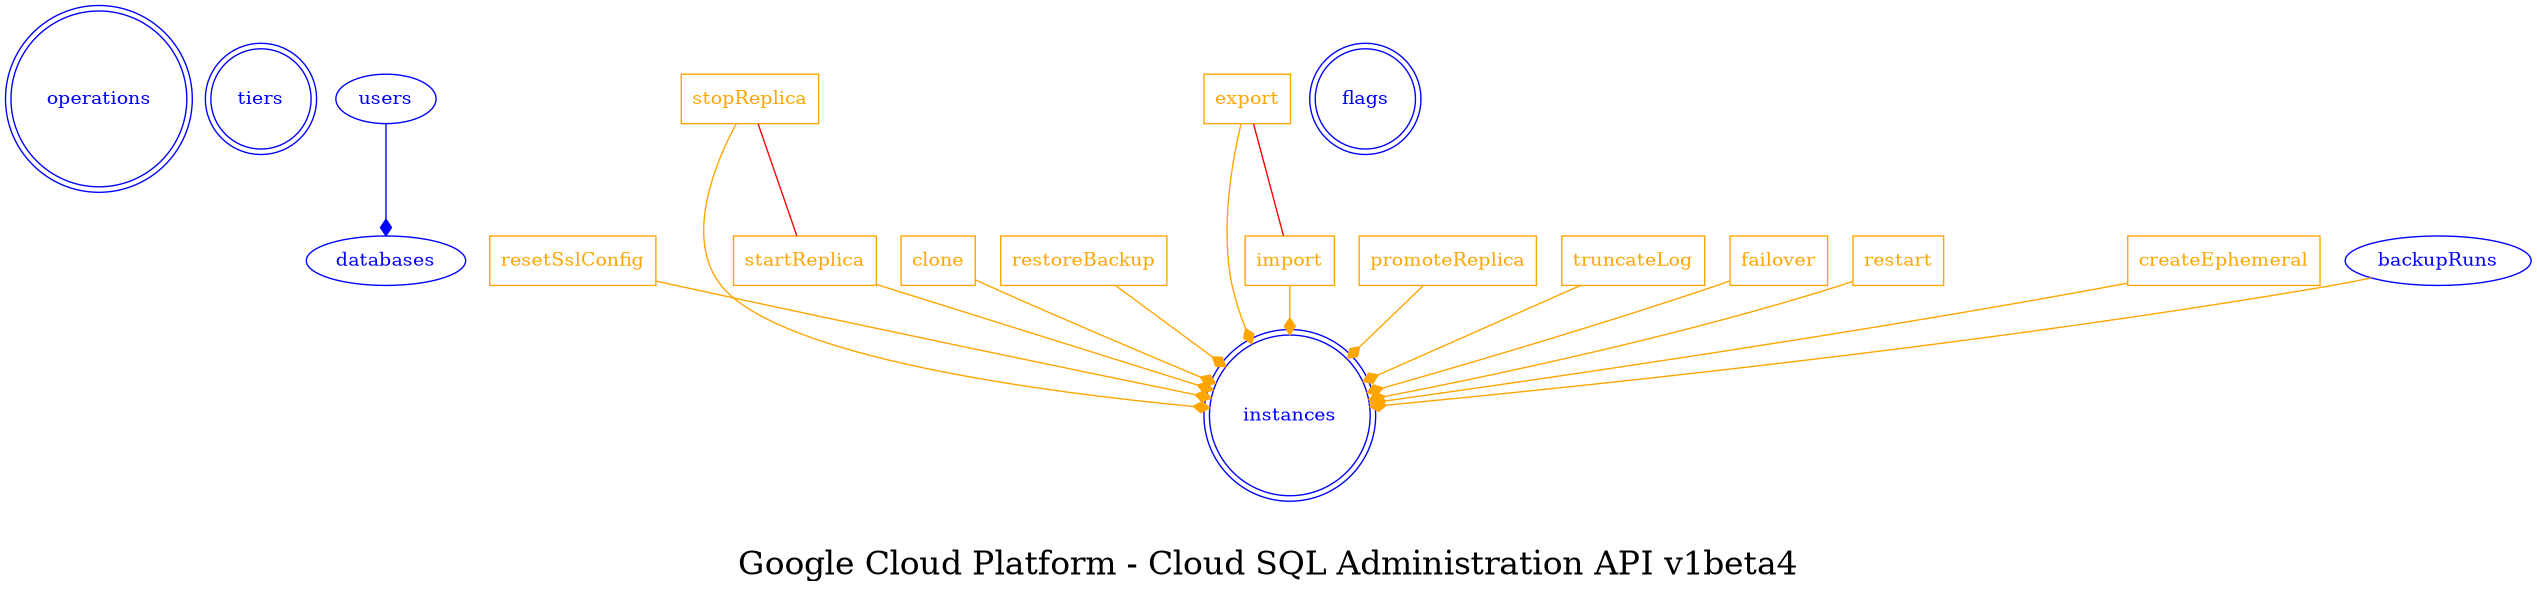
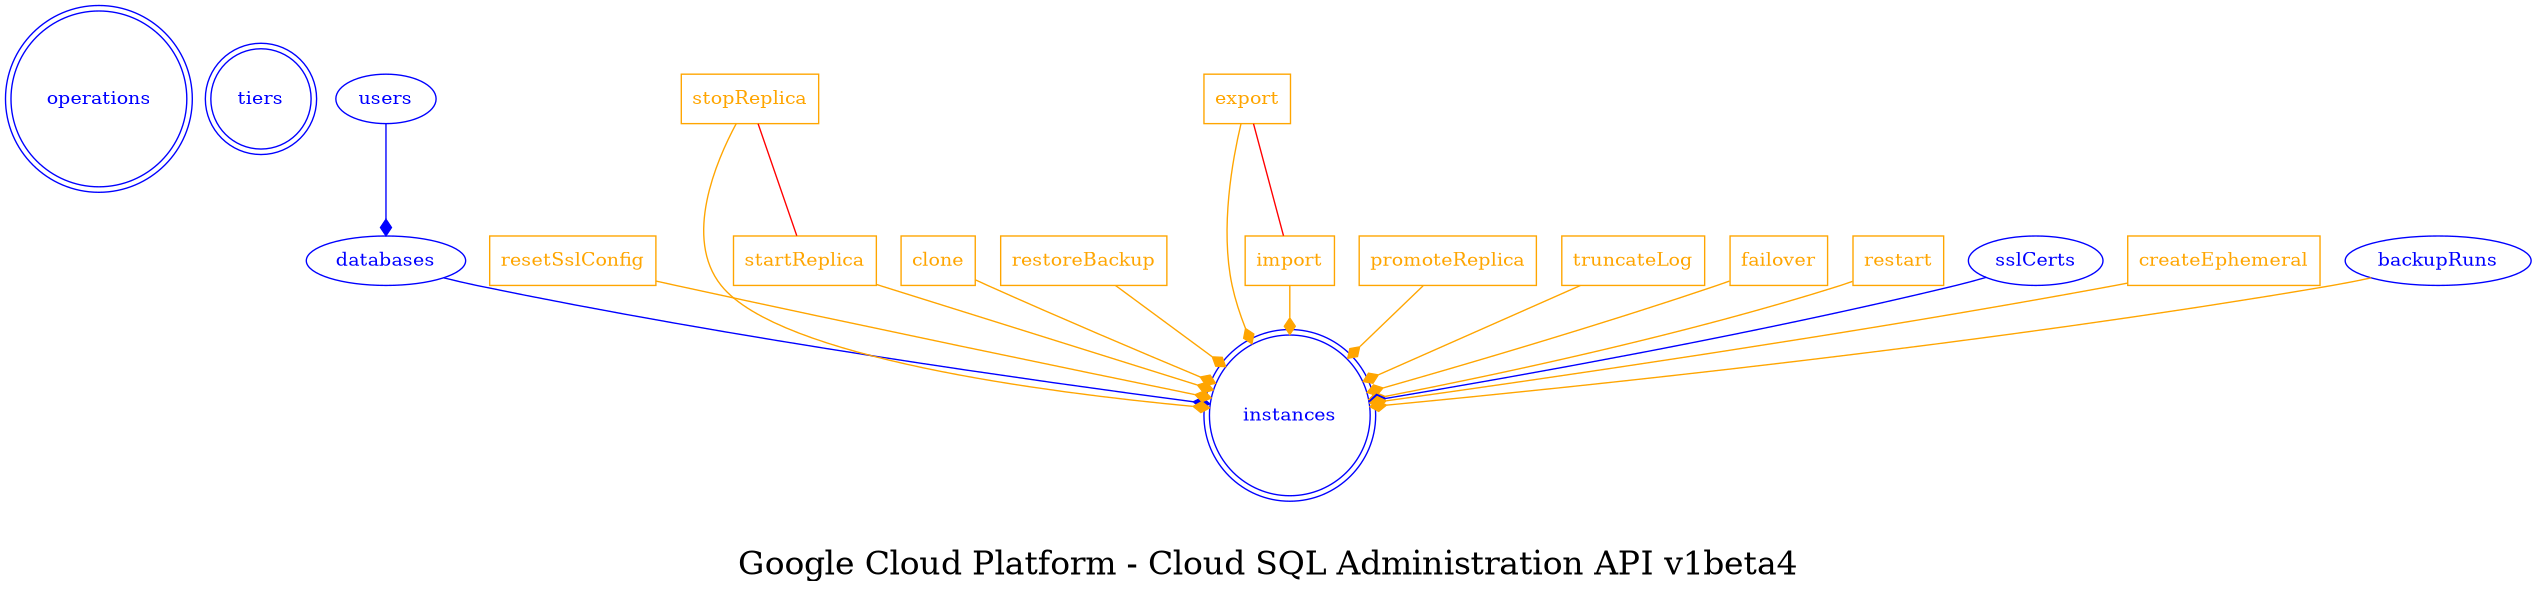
node "flags": removed
node "sslCerts": added
edge "databases" -> "instances": added
